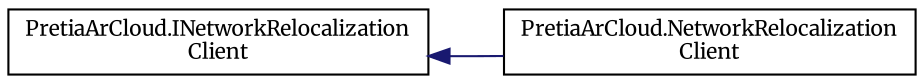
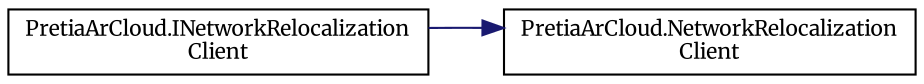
edge "PretiaArCloud.NetworkRelocalization Client" -> "PretiaArCloud.INetworkRelocalization Client": reversed
